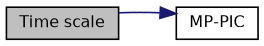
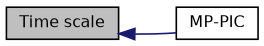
edge "Time scale" -> "MP-PIC": reversed
